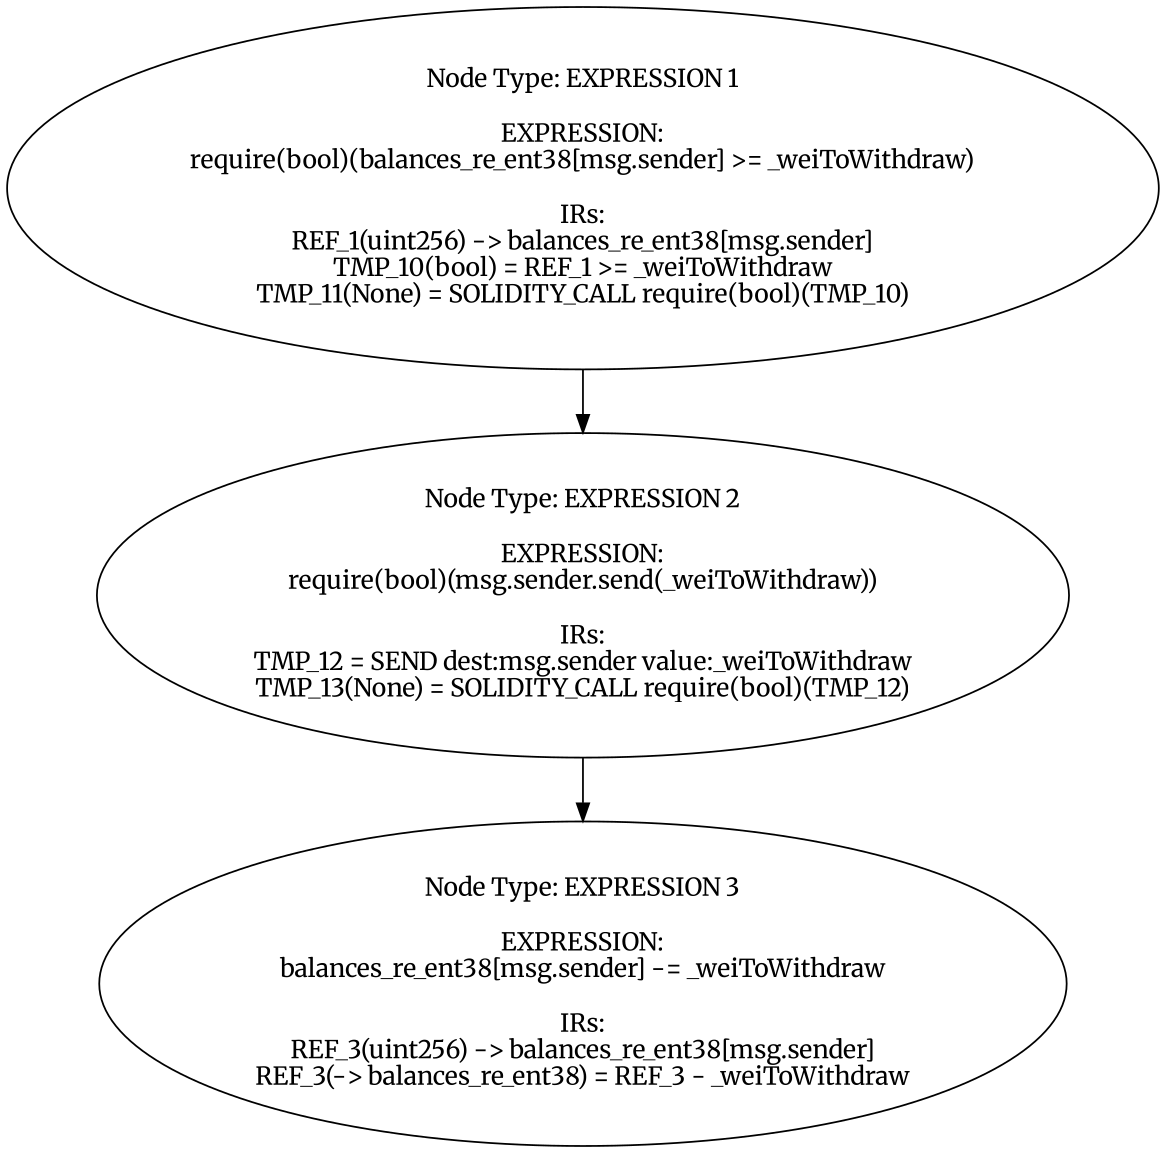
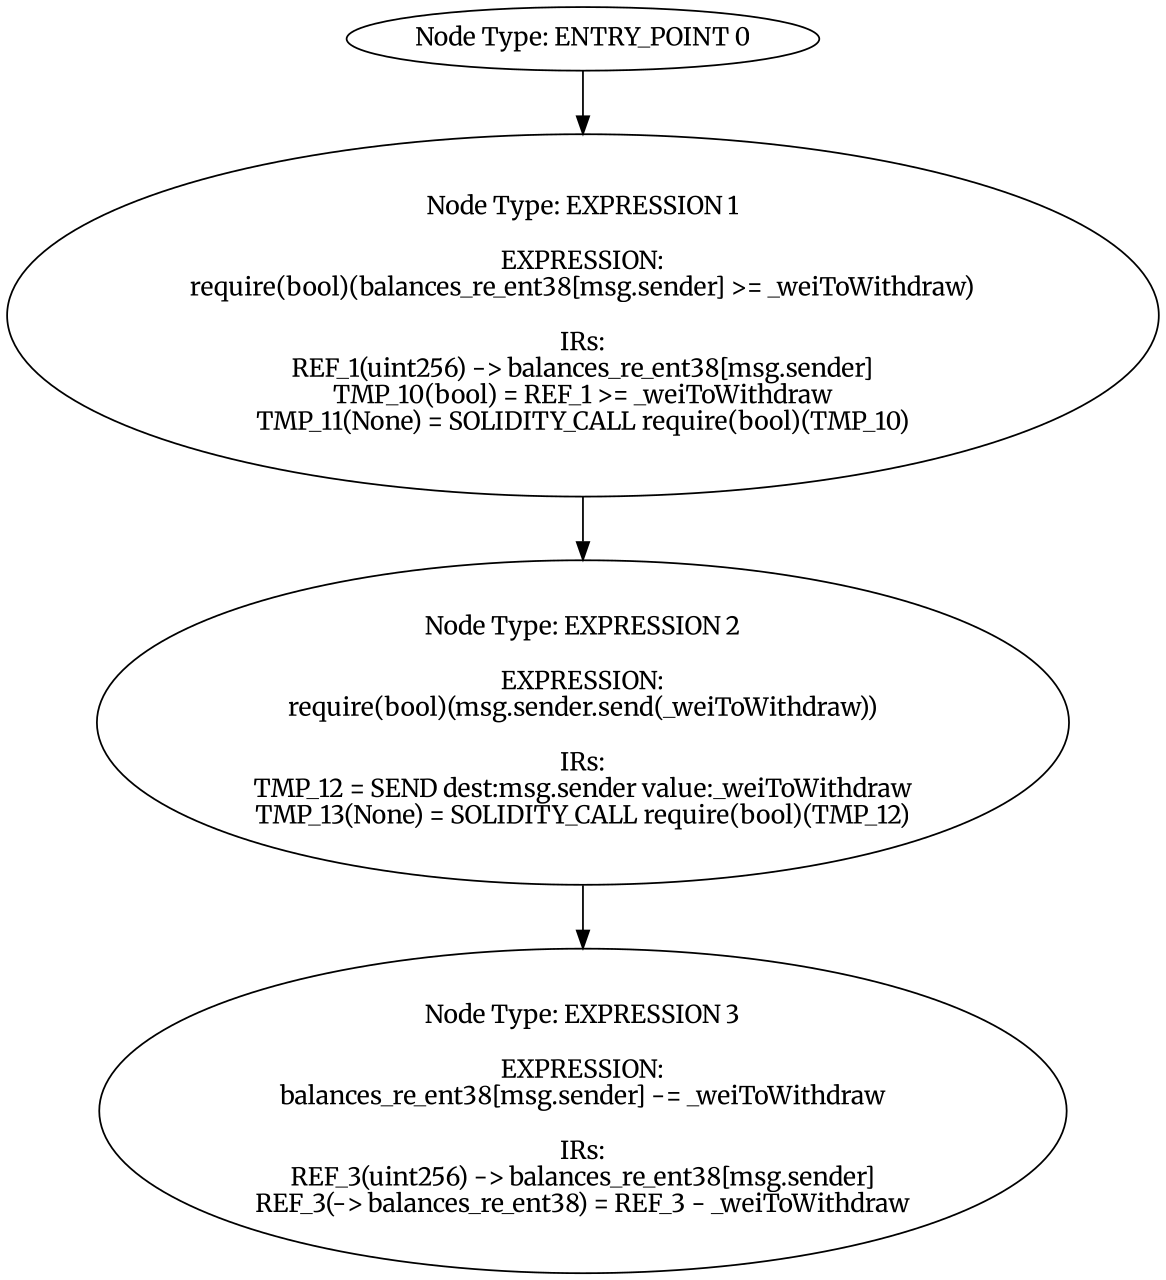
node "Node Type: ENTRY_POINT 0": added
